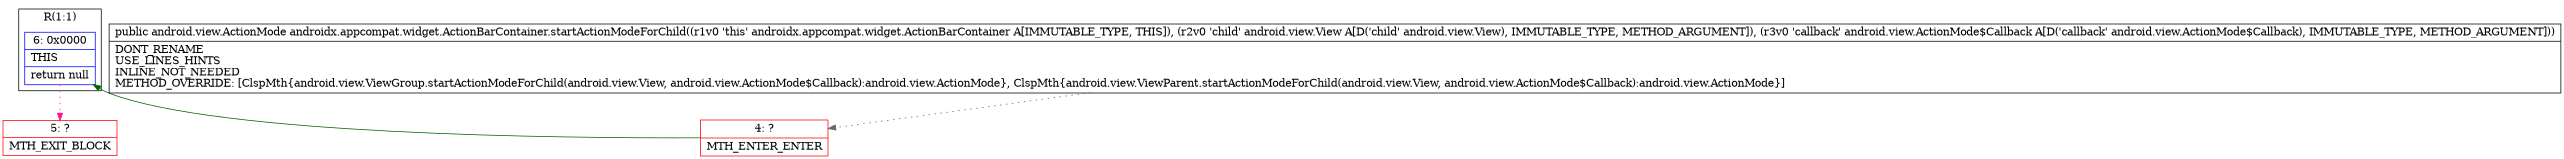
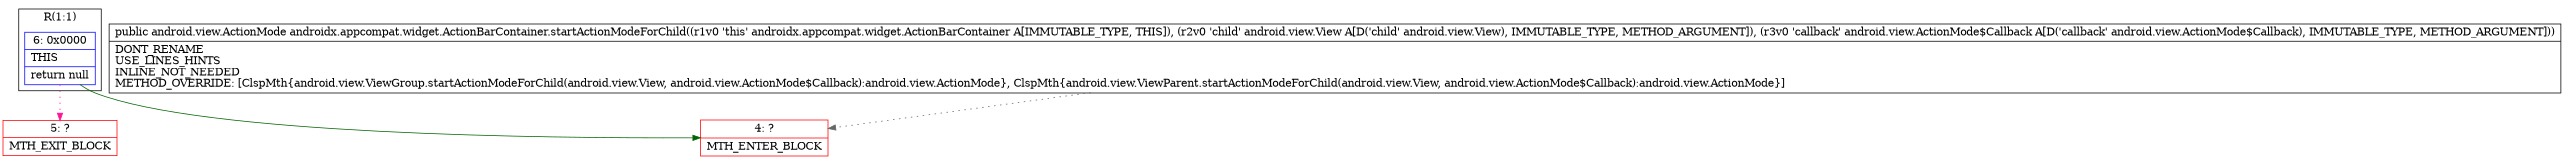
edge "4: ?" -> "6: 0x0000": reversed
node "4: ?": text "MTH_ENTER_ENTER" -> "MTH_ENTER_BLOCK"
